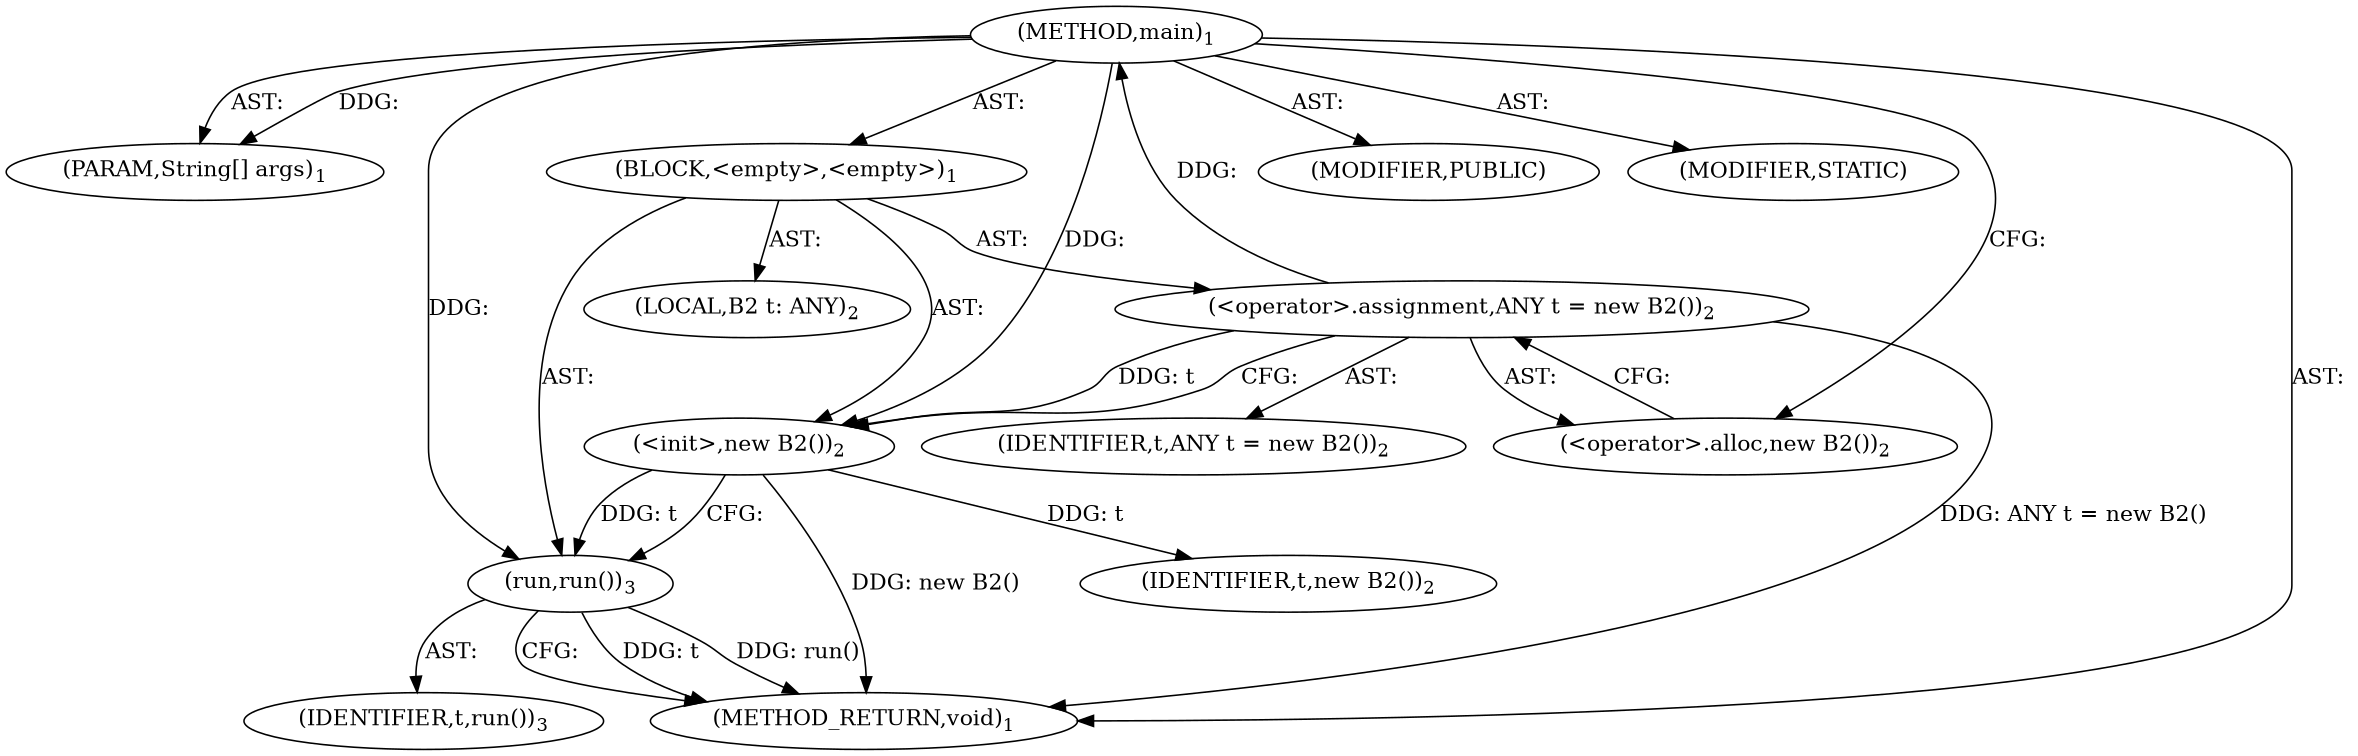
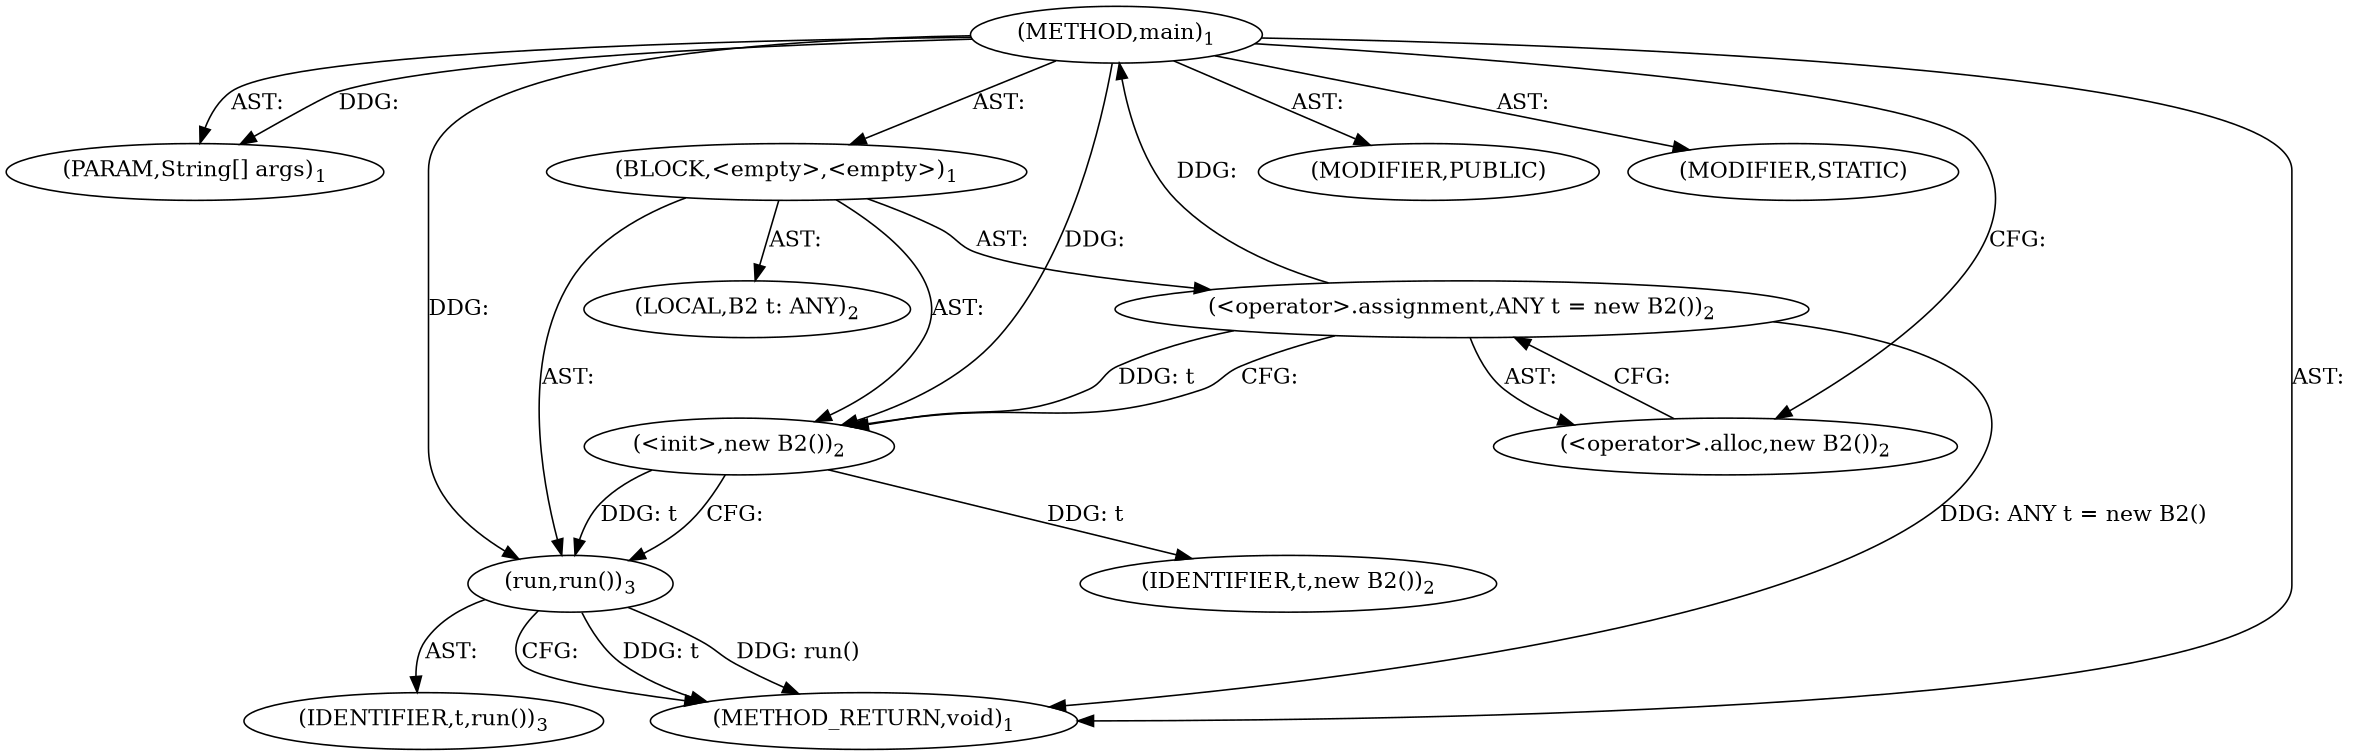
node "(IDENTIFIER,t,ANY t = new B2())": removed
edge "(<init>,new B2())" -> "(METHOD_RETURN,void)": removed, label "DDG: new B2()"
